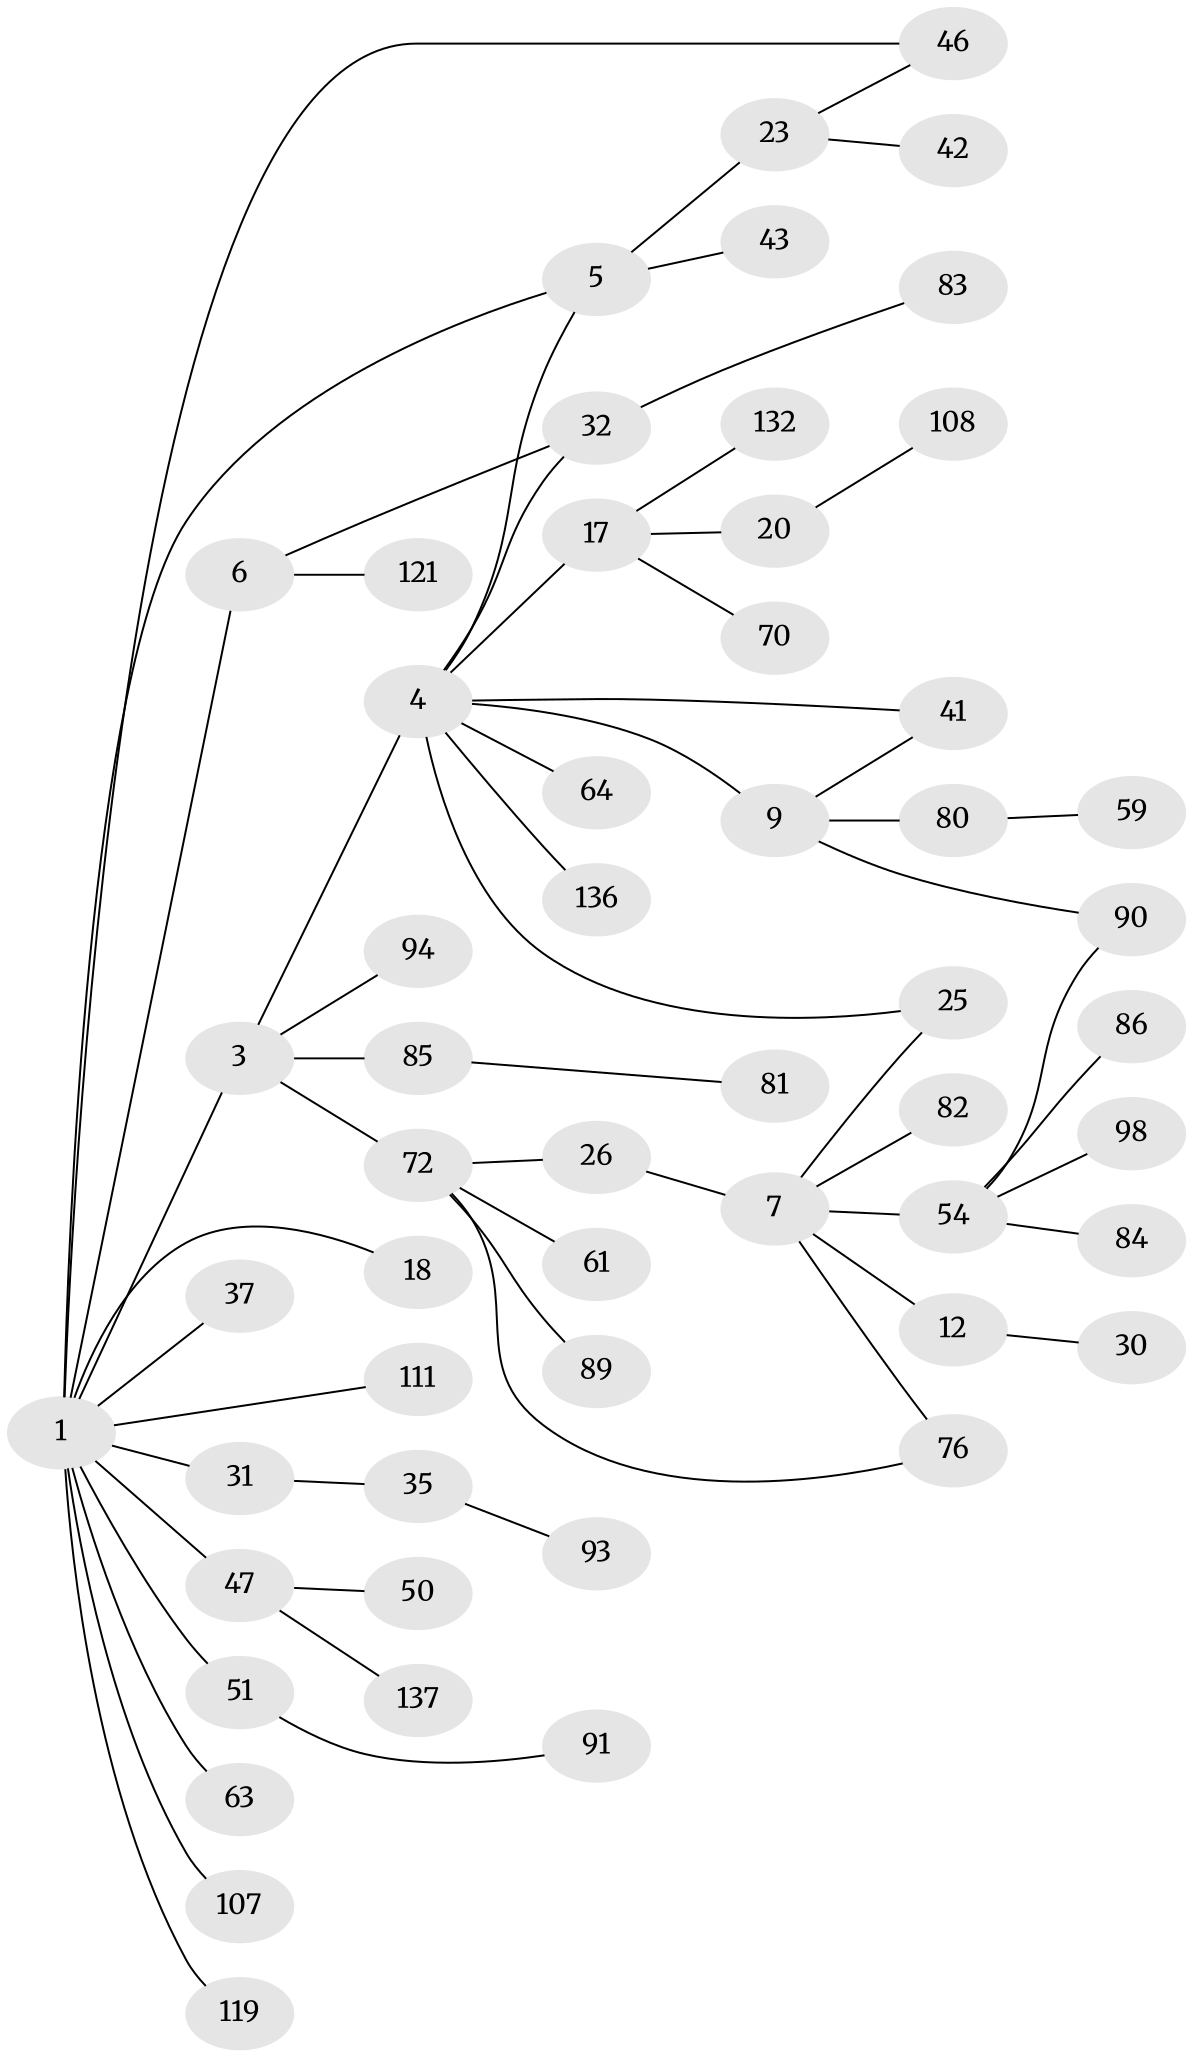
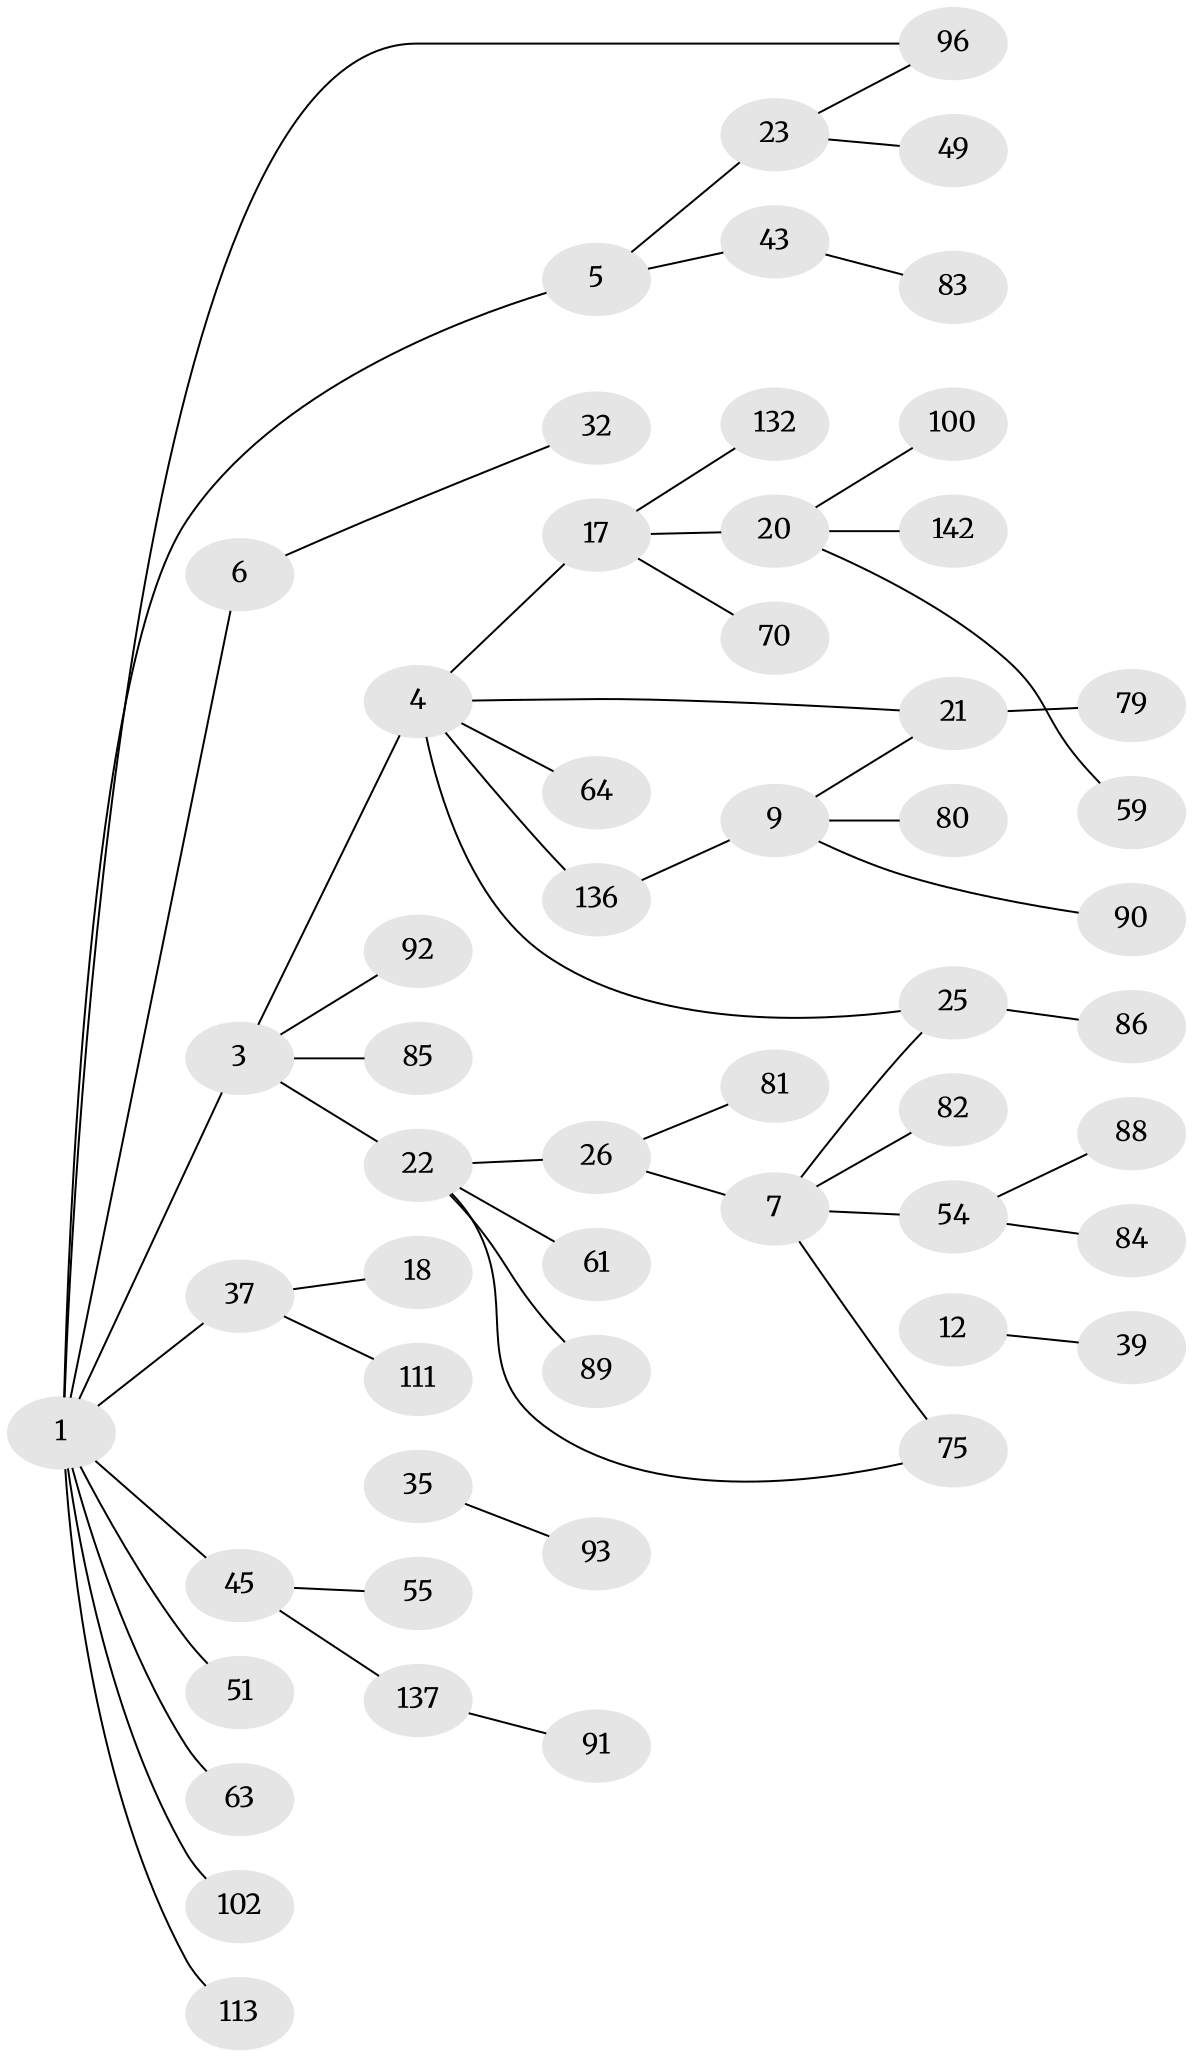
node "46": label "46" -> "96"
node "42": label "42" -> "49"
edge "83" -- "32": now "83" -- "43"
node "108": label "108" -> "100"
edge "5" -- "4": removed
edge "32" -- "4": removed
node "142": added
node "121": removed
node "79": added
node "41": label "41" -> "21"
edge "4" -- "9": now "136" -- "9"
edge "59" -- "80": now "59" -- "20"
node "94": label "94" -> "92"
edge "90" -- "54": removed
edge "85" -- "81": now "26" -- "81"
edge "86" -- "54": now "86" -- "25"
node "98": label "98" -> "88"
node "72": label "72" -> "22"
edge "18" -- "1": now "18" -- "37"
edge "7" -- "12": removed
node "30": label "30" -> "39"
edge "111" -- "1": now "111" -- "37"
node "76": label "76" -> "75"
node "31": removed
node "47": label "47" -> "45"
node "50": label "50" -> "55"
edge "51" -- "91": now "137" -- "91"
node "107": label "107" -> "102"
node "119": label "119" -> "113"
